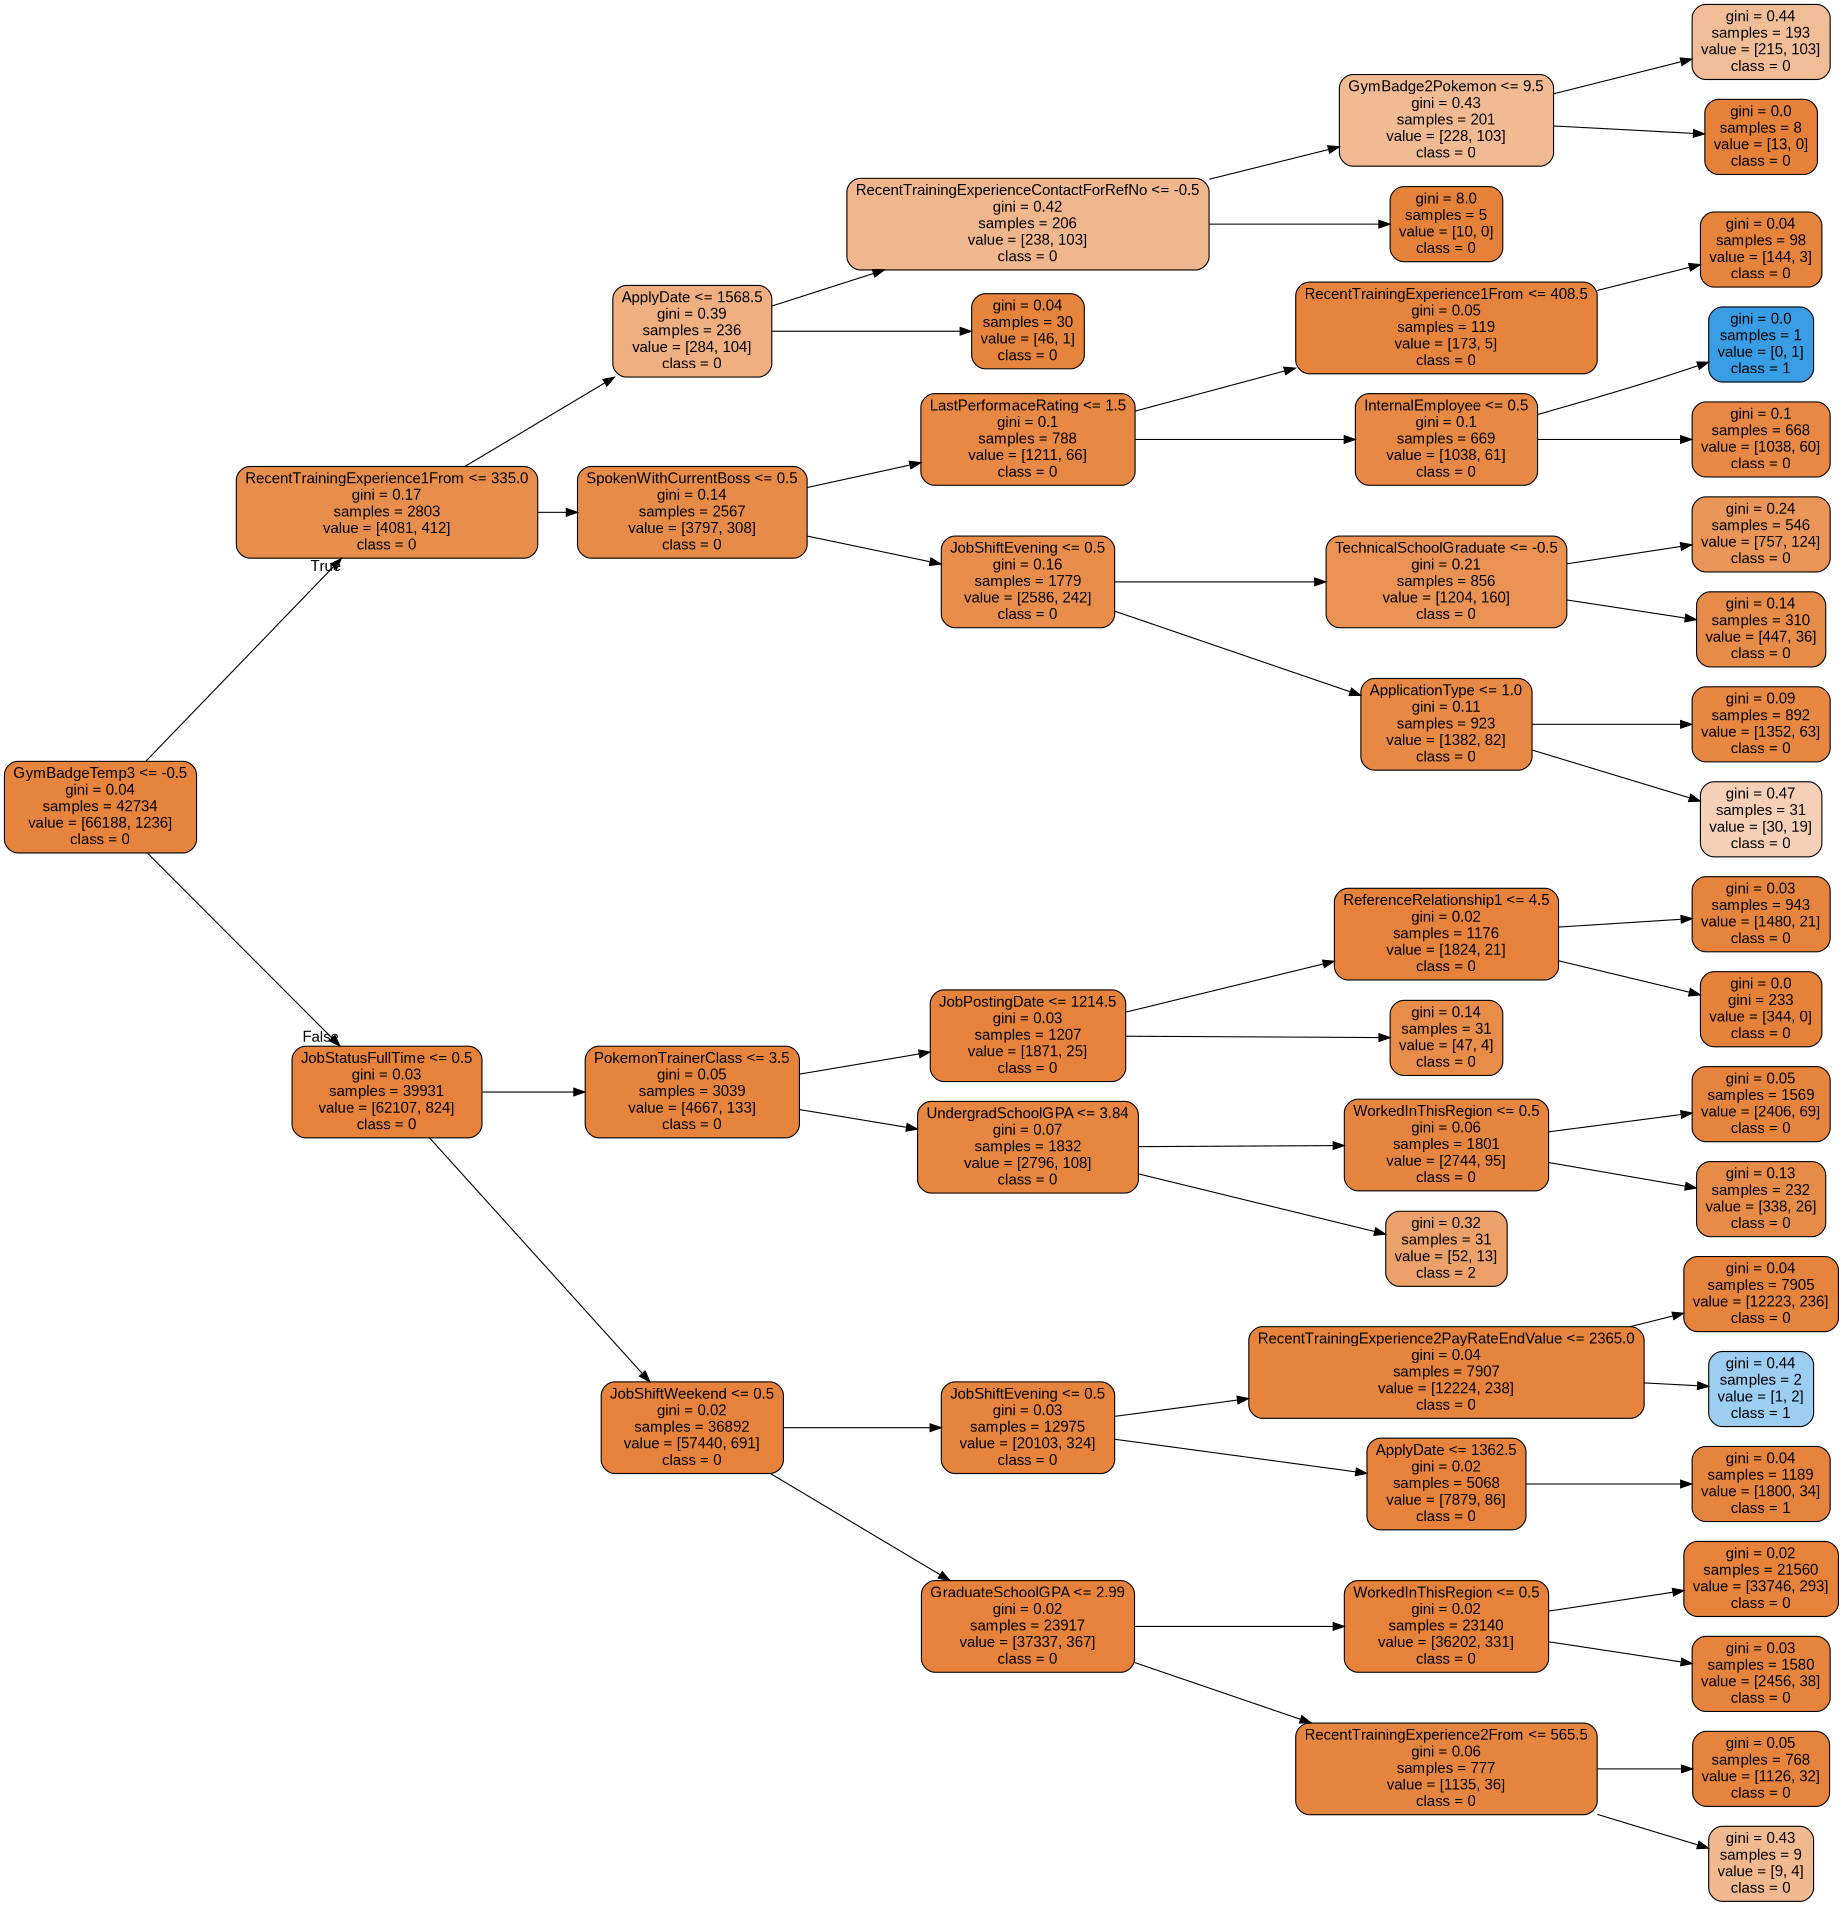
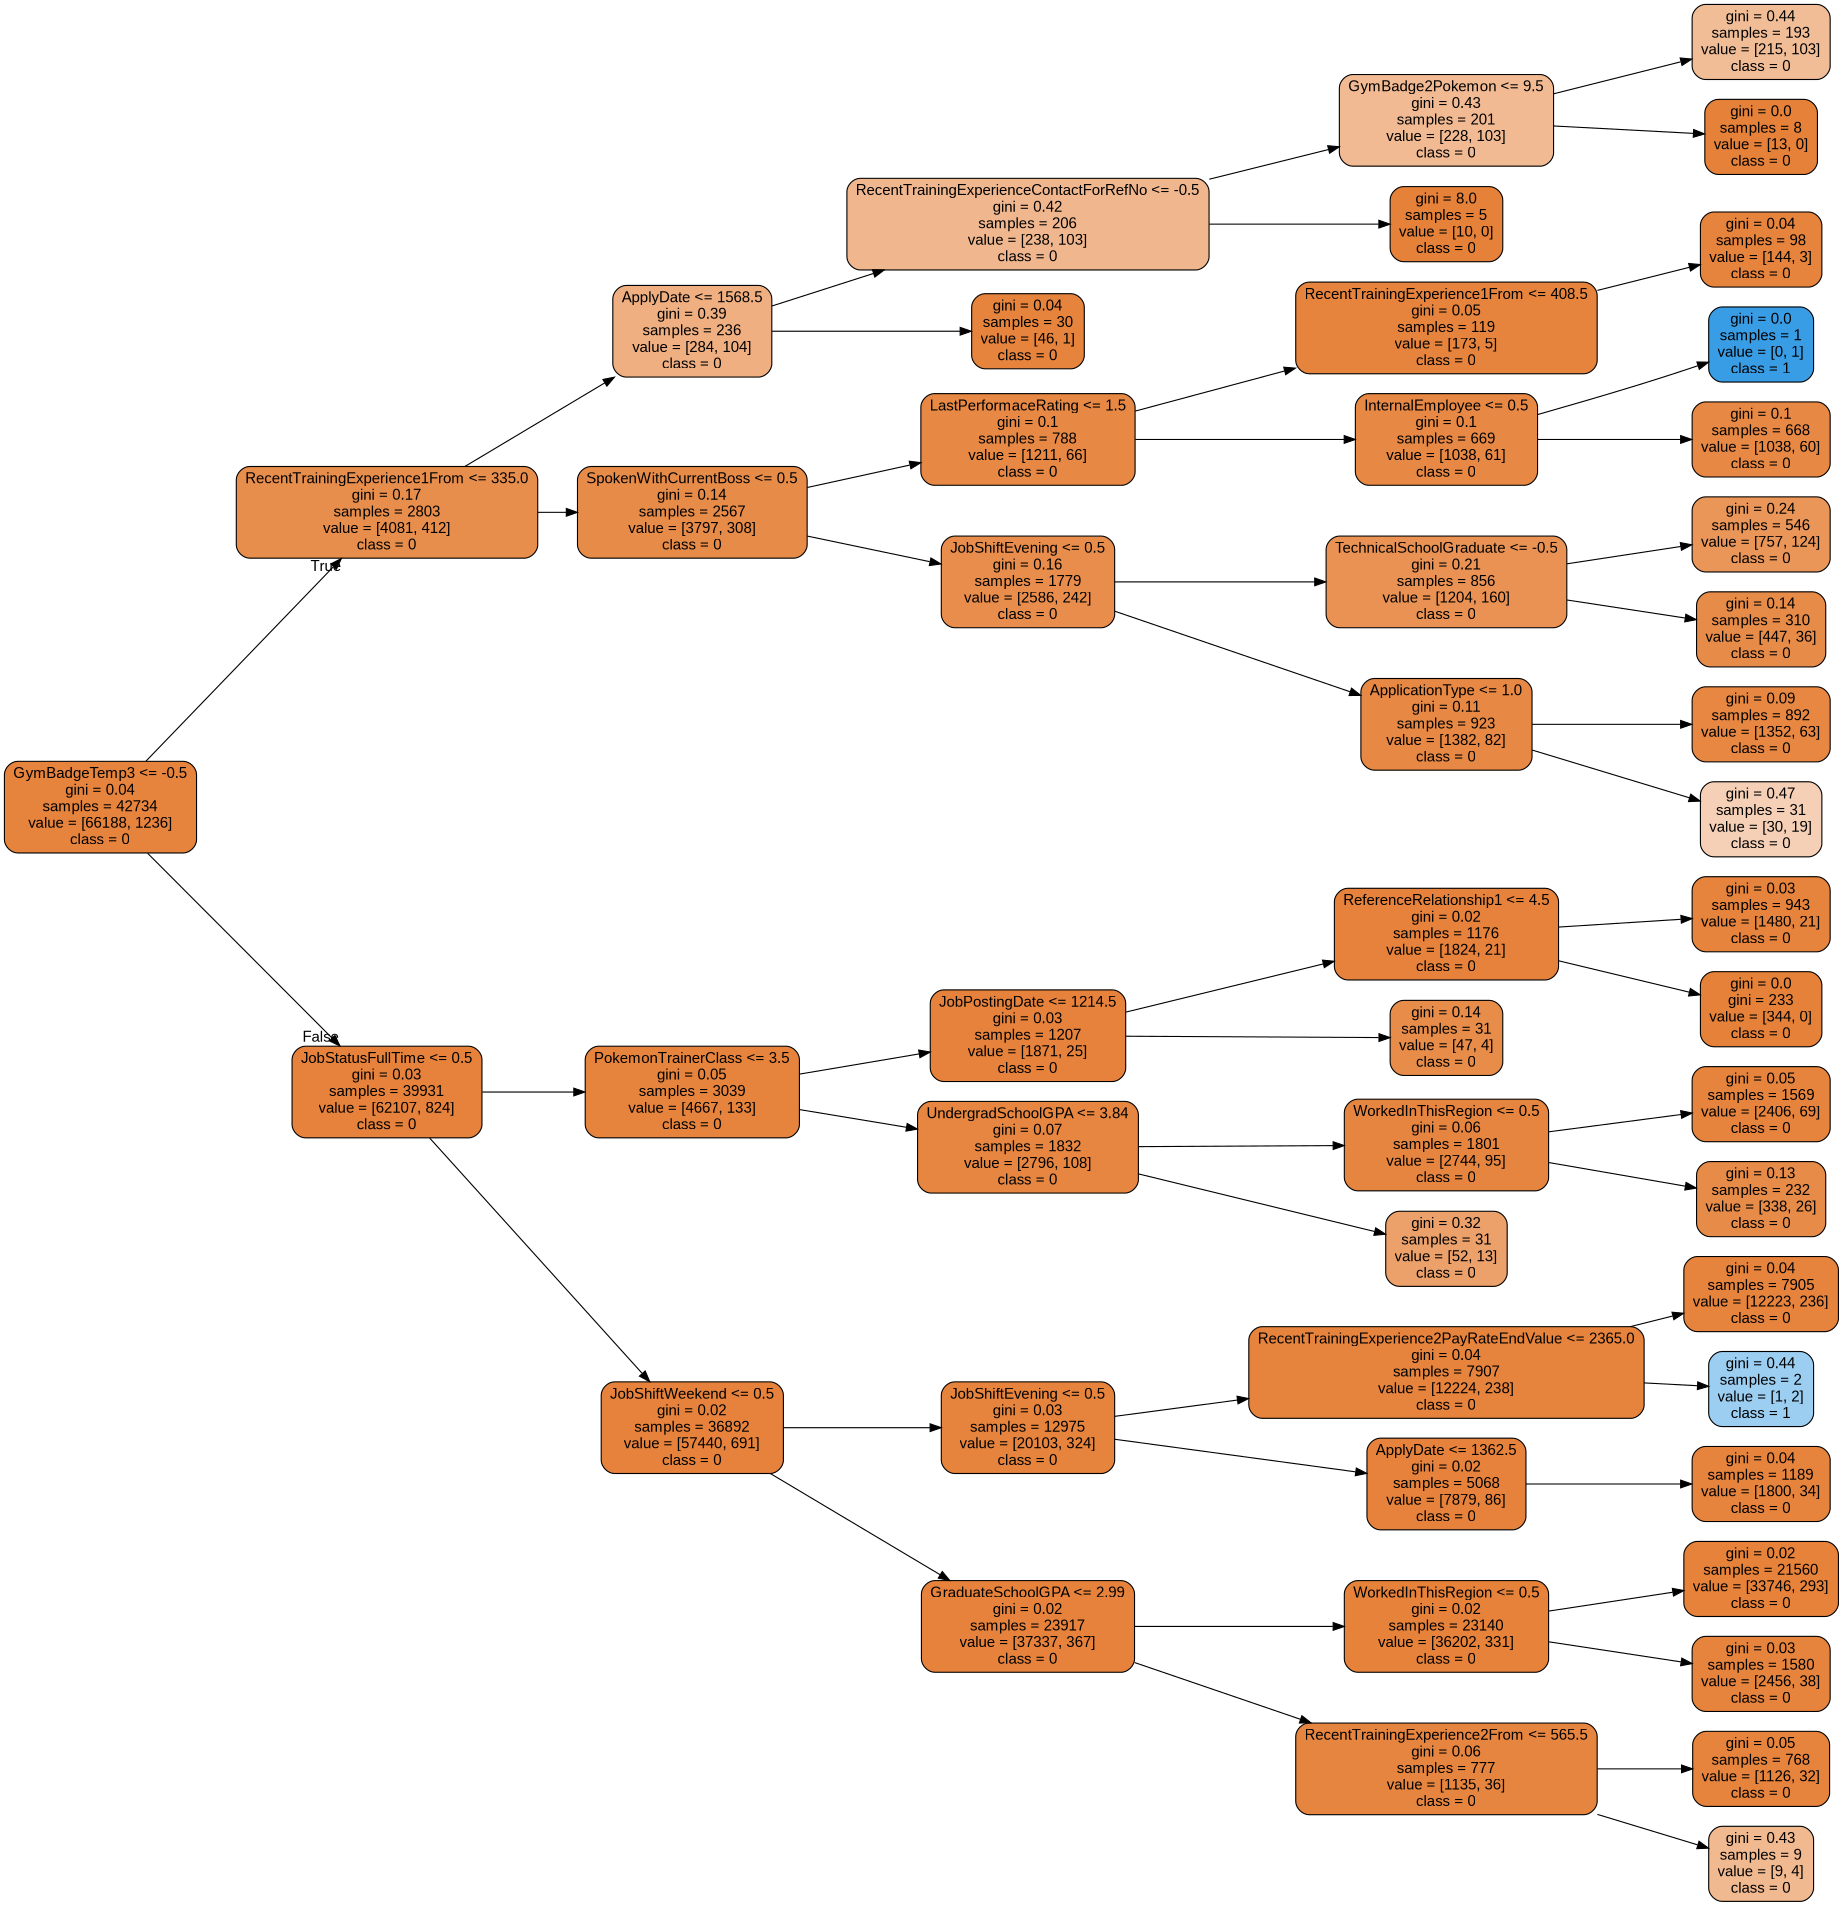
node "gini = 0.32 samples = 31 value = [52, 13] class = 2": label "gini = 0.32 samples = 31 value = [52, 13] class = 2" -> "gini = 0.32 samples = 31 value = [52, 13] class = 0"
node "gini = 0.04 samples = 1189 value = [1800, 34] class = 1": label "gini = 0.04 samples = 1189 value = [1800, 34] class = 1" -> "gini = 0.04 samples = 1189 value = [1800, 34] class = 0"
